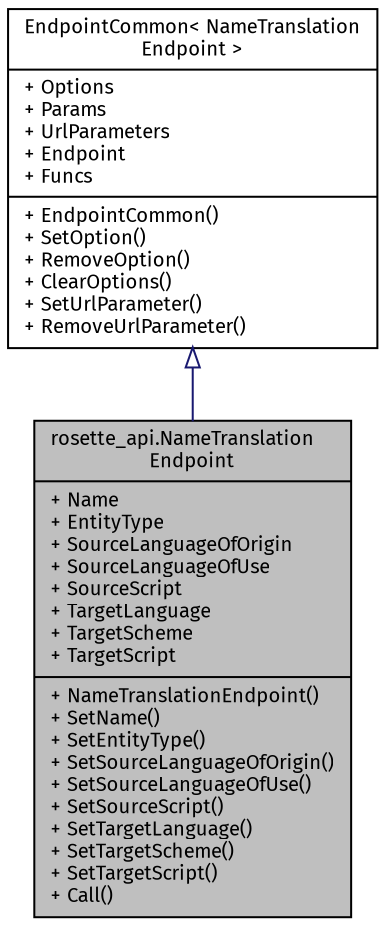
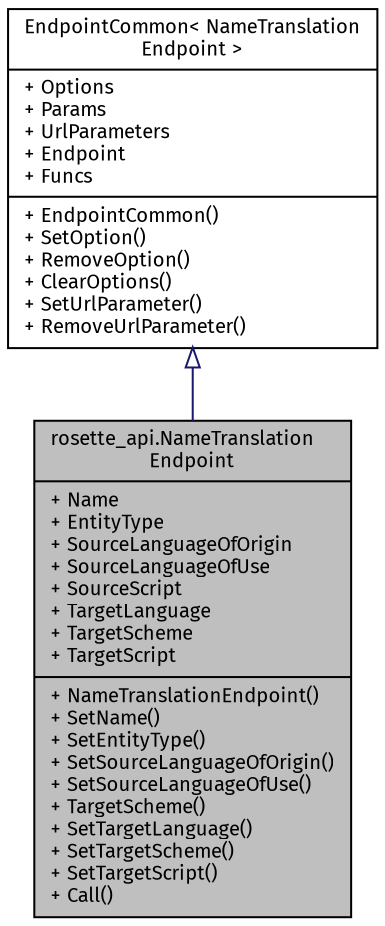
node "rosette_api.NameTranslation": text "+ SetSourceScript()" -> "+ TargetScheme()"
